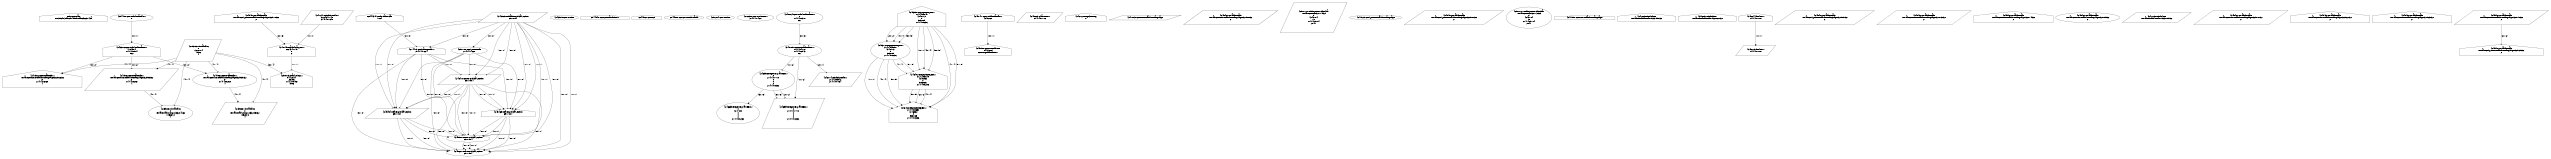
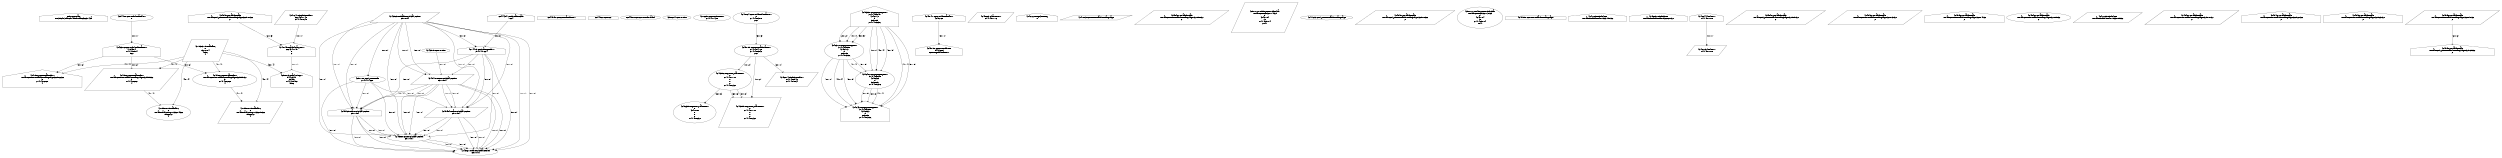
edge "4250188.GetSystemInfo 2147417660" -> "4245418.EnterCriticalSection 6917004": now "4243979.GetVersion" -> "4245418.EnterCriticalSection 6917004"
node "4246402.RegOpenKeyExW 2147483649 4246832 0 983065 2147408236": shape house -> ellipse
